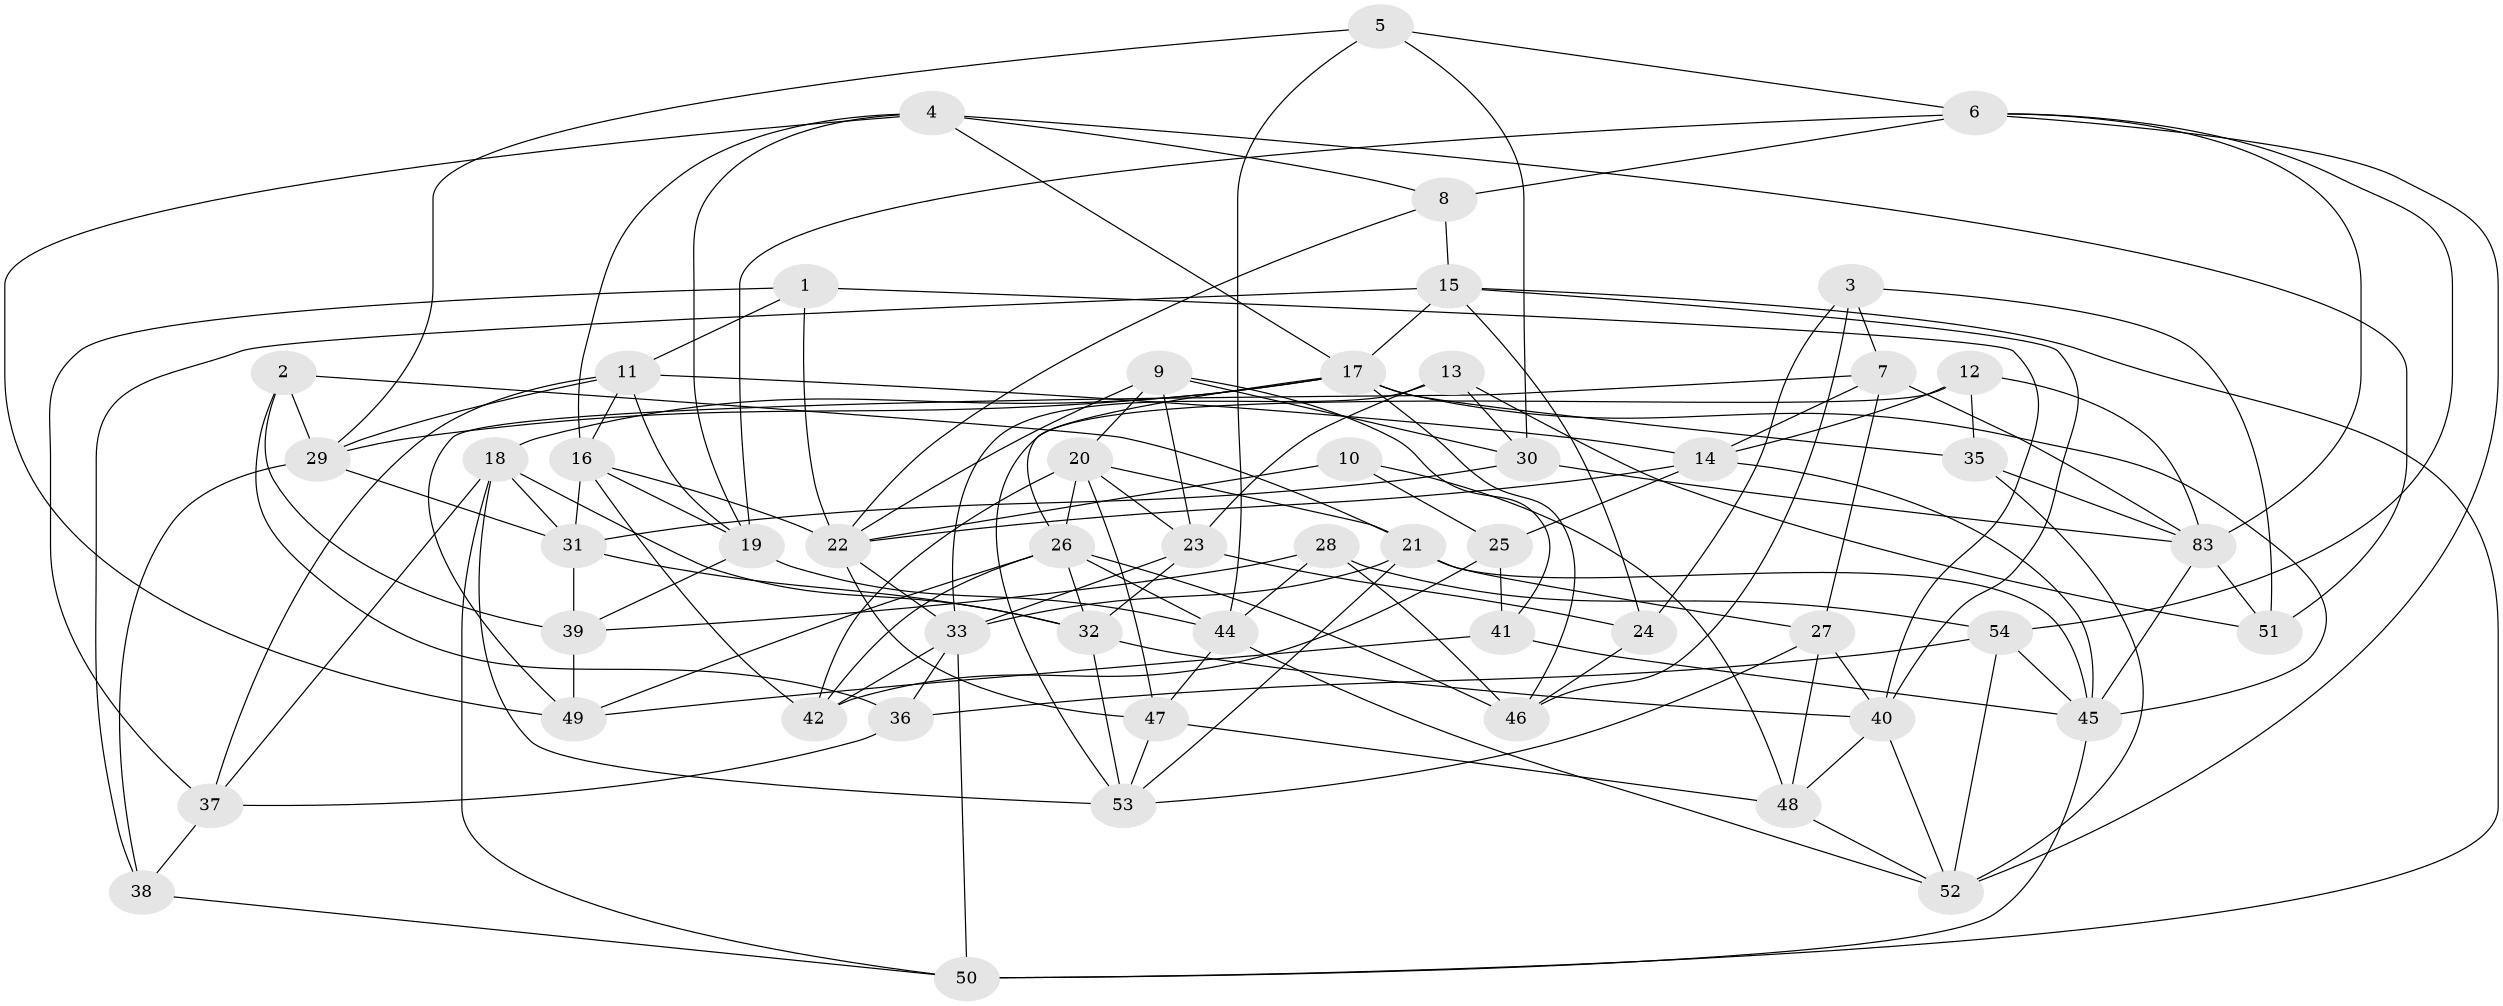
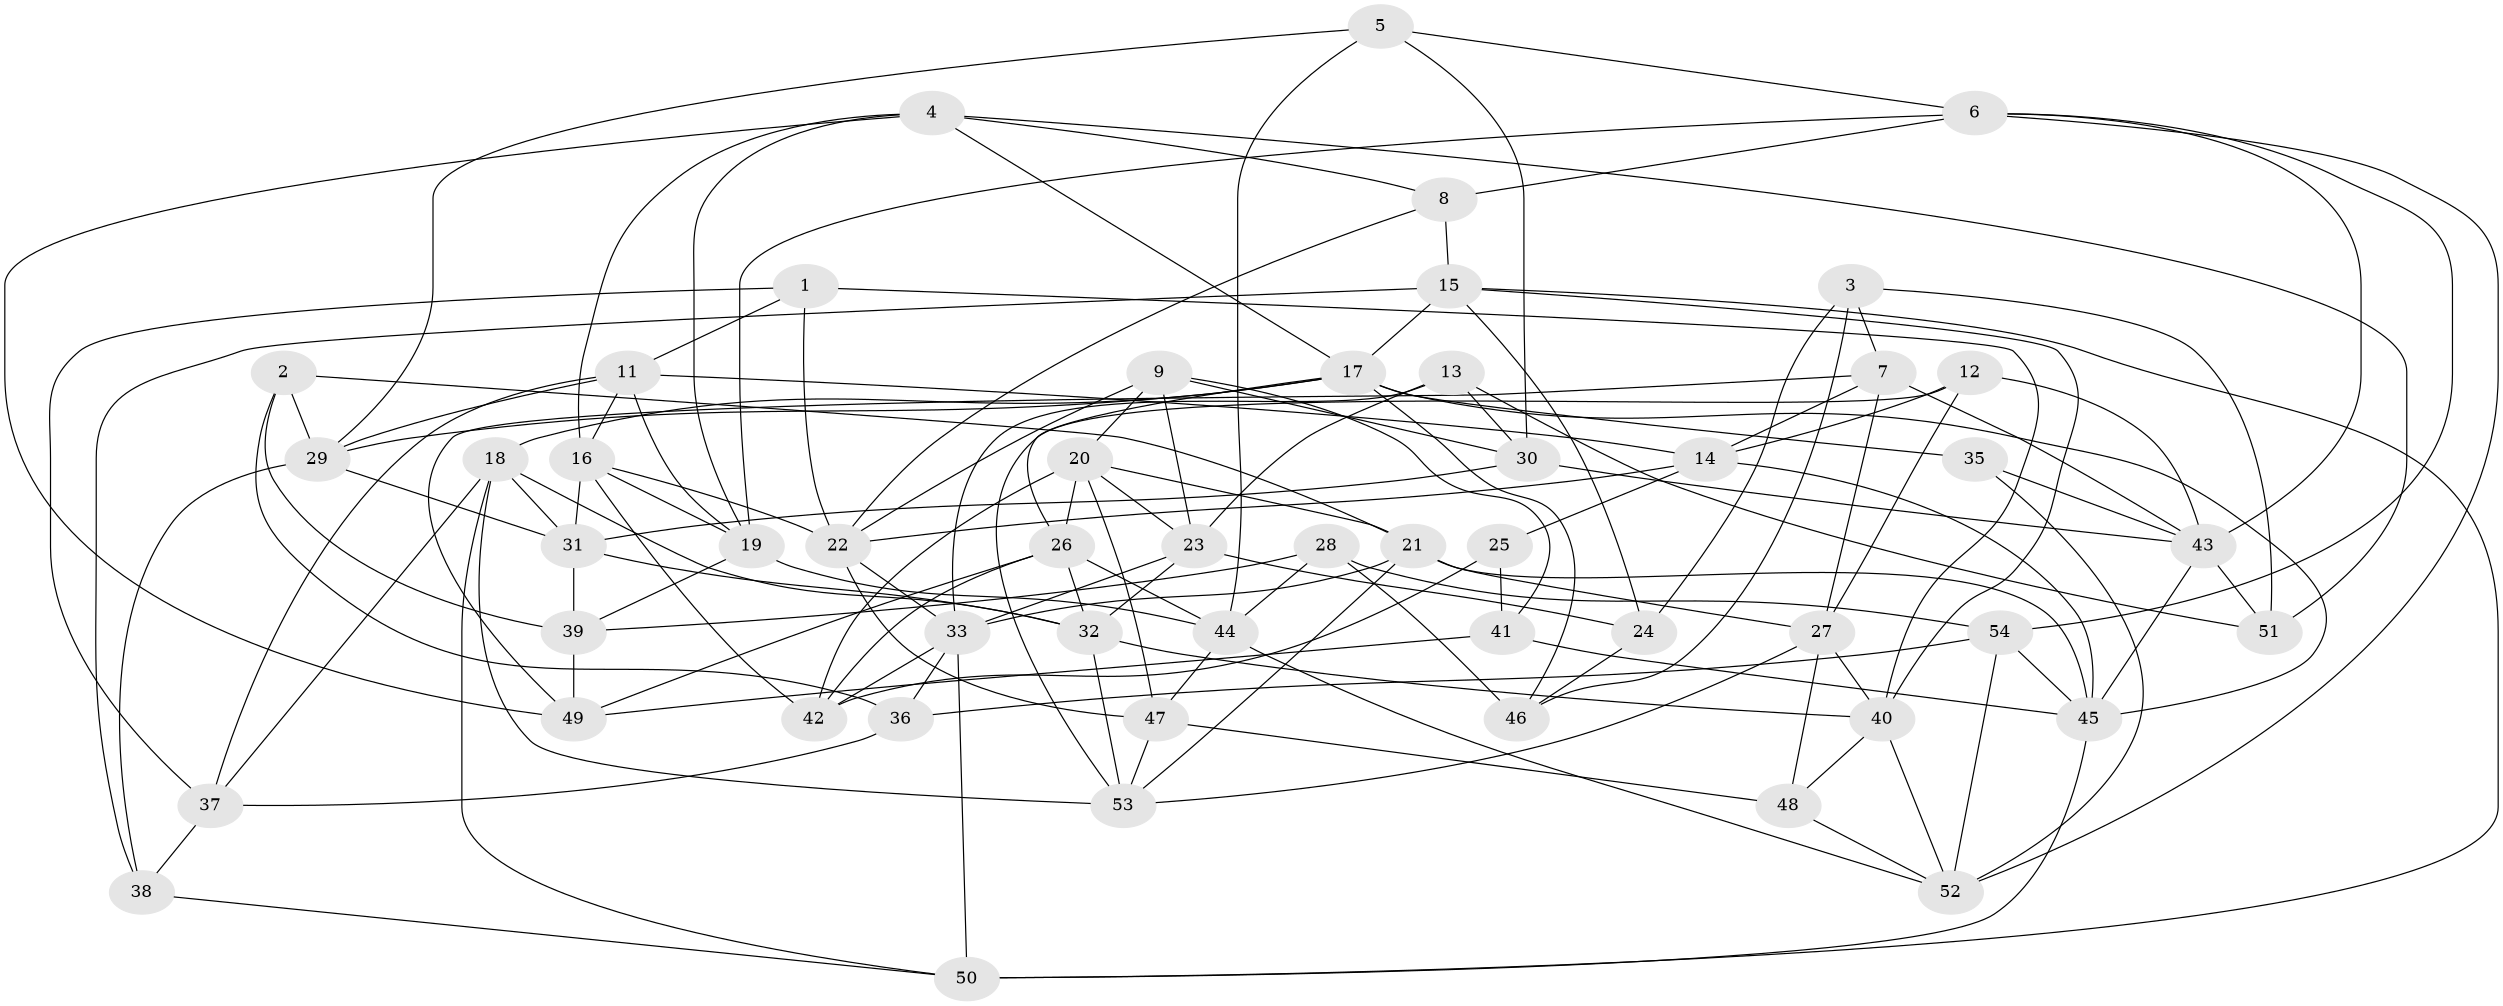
edge "12" -- "35": now "12" -- "27"
node "10": removed
node "83": label "83" -> "43"
edge "26" -- "46": removed
